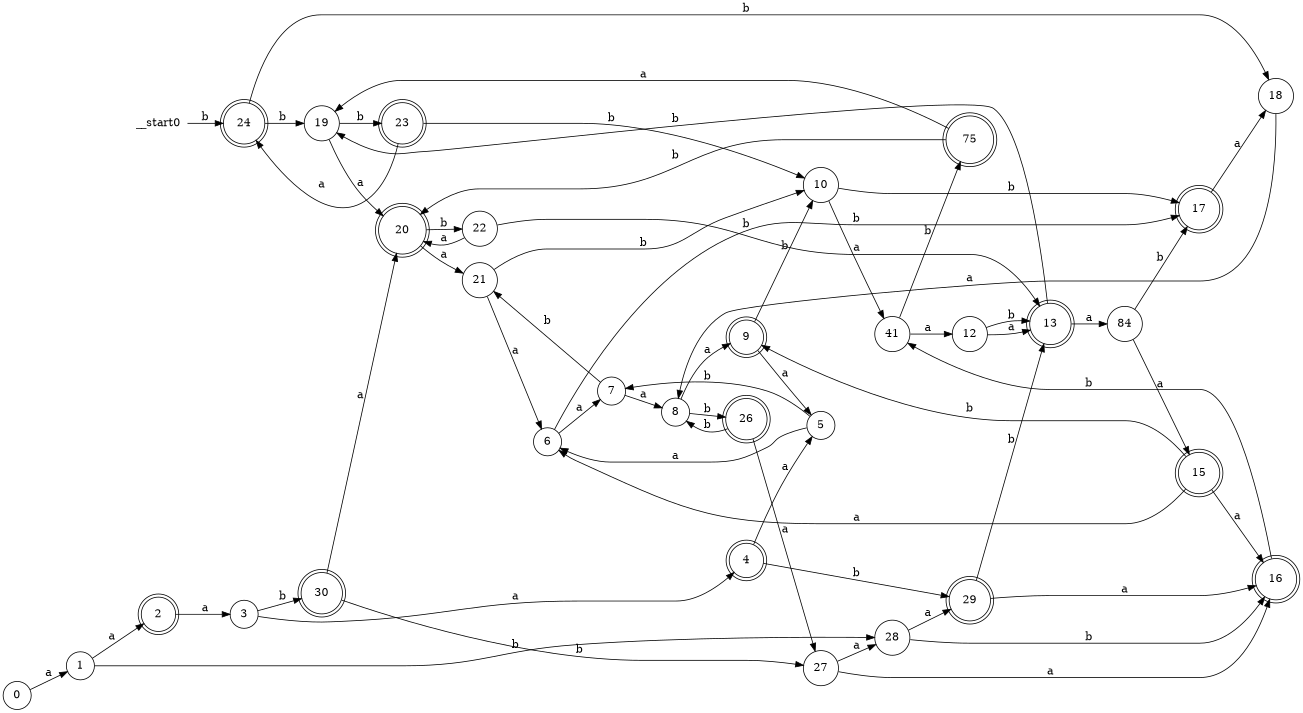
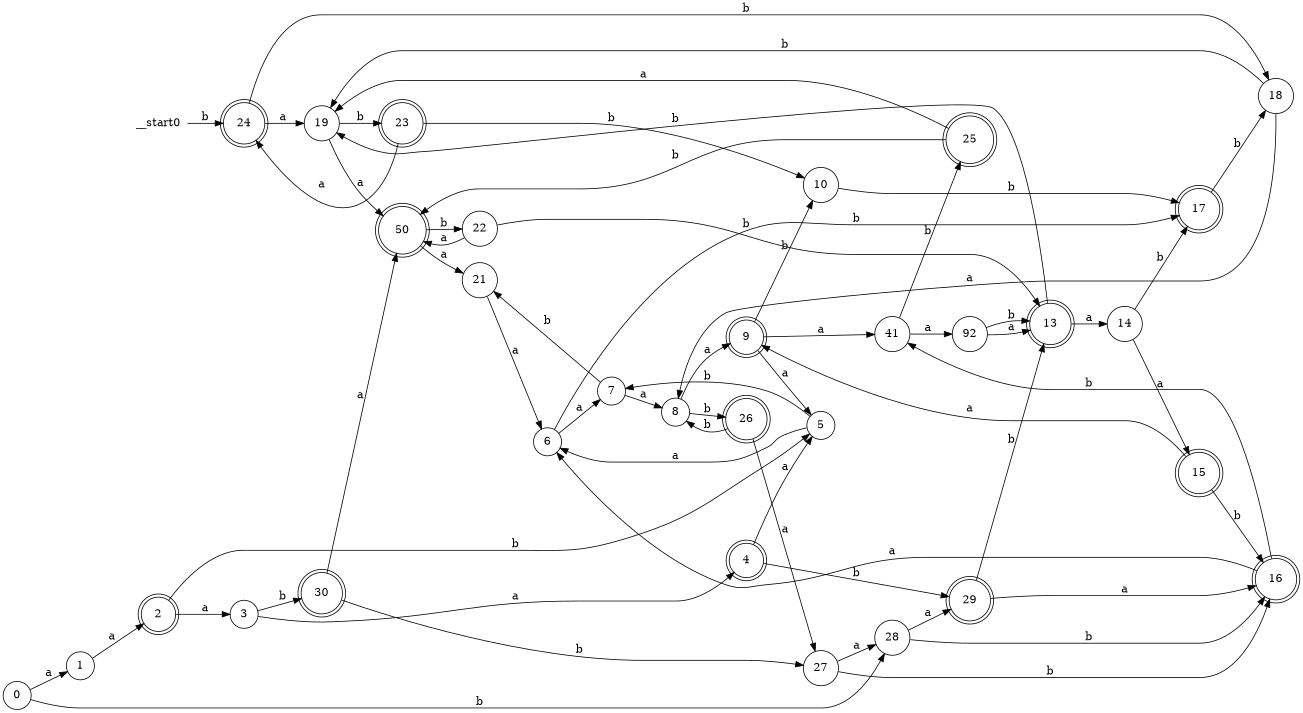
edge "18" -> "19": added, label "b"
edge "24" -> "19": label "b" -> "a"
node "75": label "75" -> "25"
edge "17" -> "18": label "a" -> "b"
node "20": label "20" -> "50"
edge "21" -> "10": removed, label "b"
edge "10" -> "41": now "9" -> "41"
node "84": label "84" -> "14"
node "12": label "12" -> "92"
edge "15" -> "9": label "b" -> "a"
edge "15" -> "16": label "a" -> "b"
edge "15" -> "6": now "16" -> "6"
edge "2" -> "5": added, label "b"
edge "1" -> "28": now "0" -> "28"
edge "27" -> "16": label "a" -> "b"
